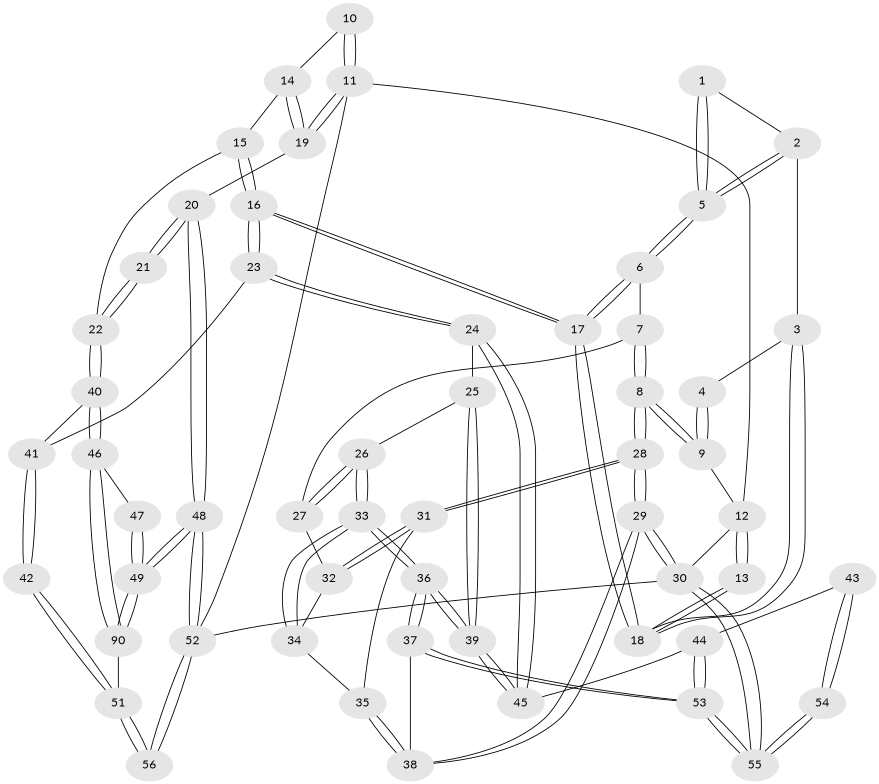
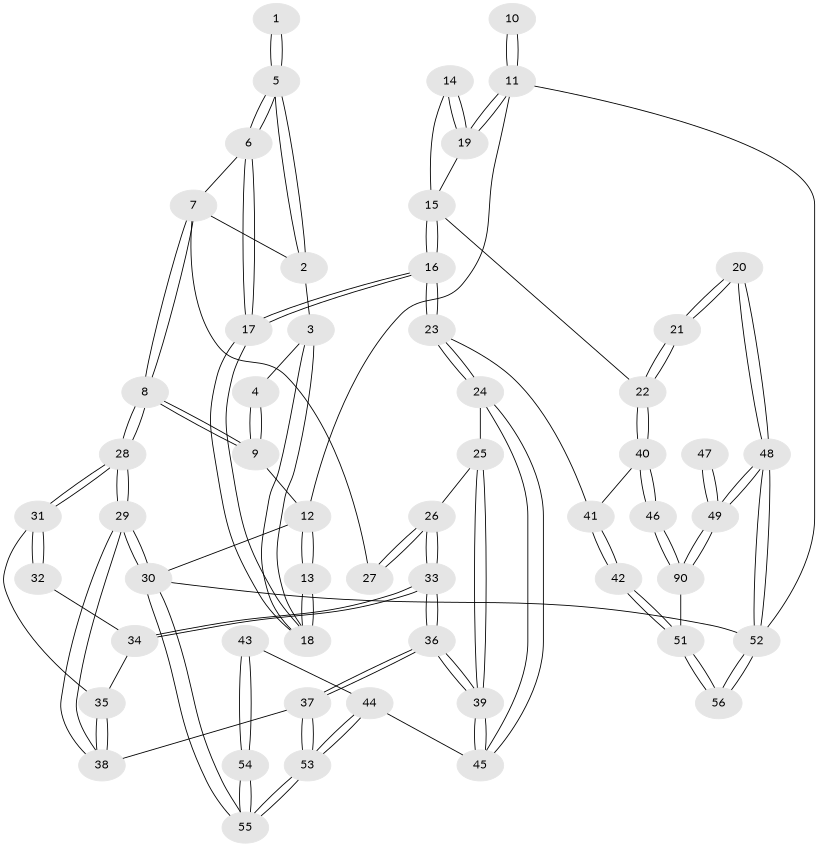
edge "10" -- "14": removed
edge "1" -- "2": now "7" -- "2"
edge "19" -- "20": now "19" -- "15"
edge "46" -- "47": removed
edge "27" -- "32": removed
